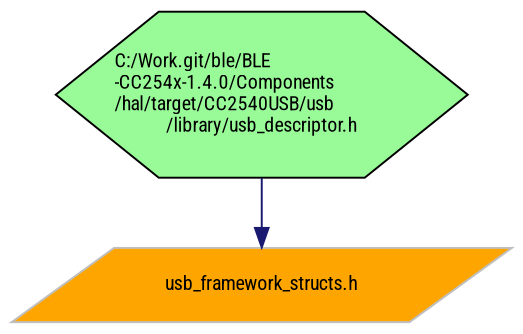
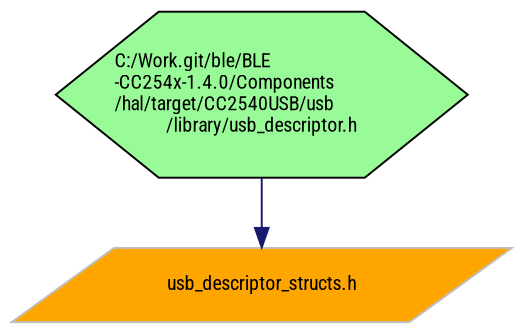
node "usb_framework_structs.h": label "usb_framework_structs.h" -> "usb_descriptor_structs.h"
